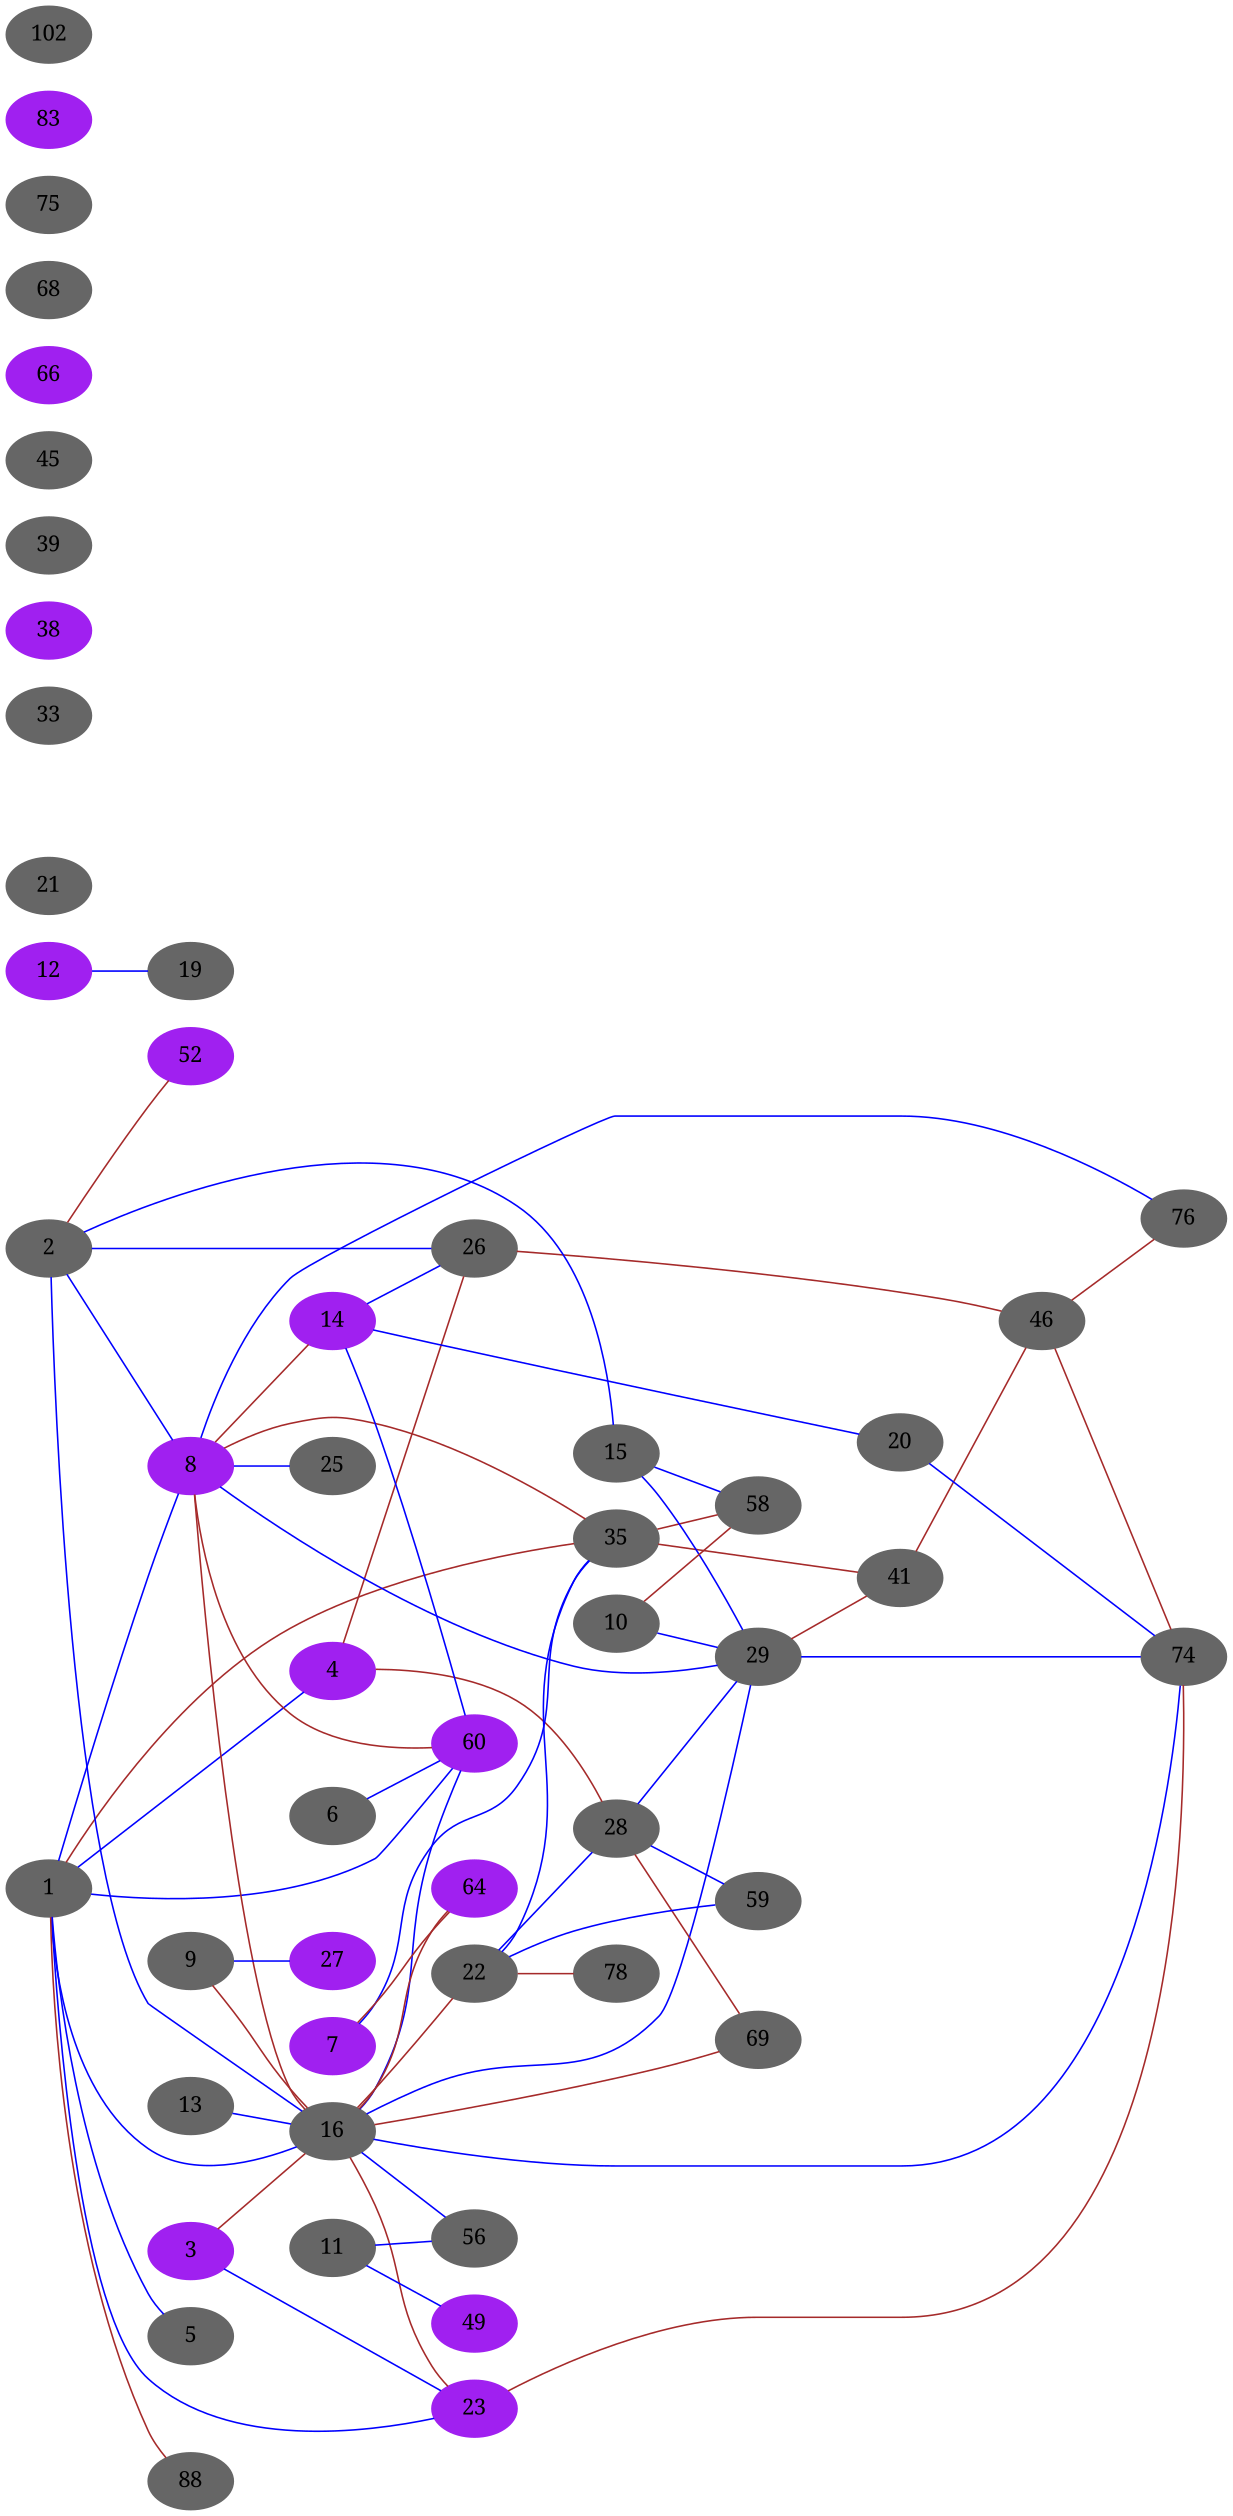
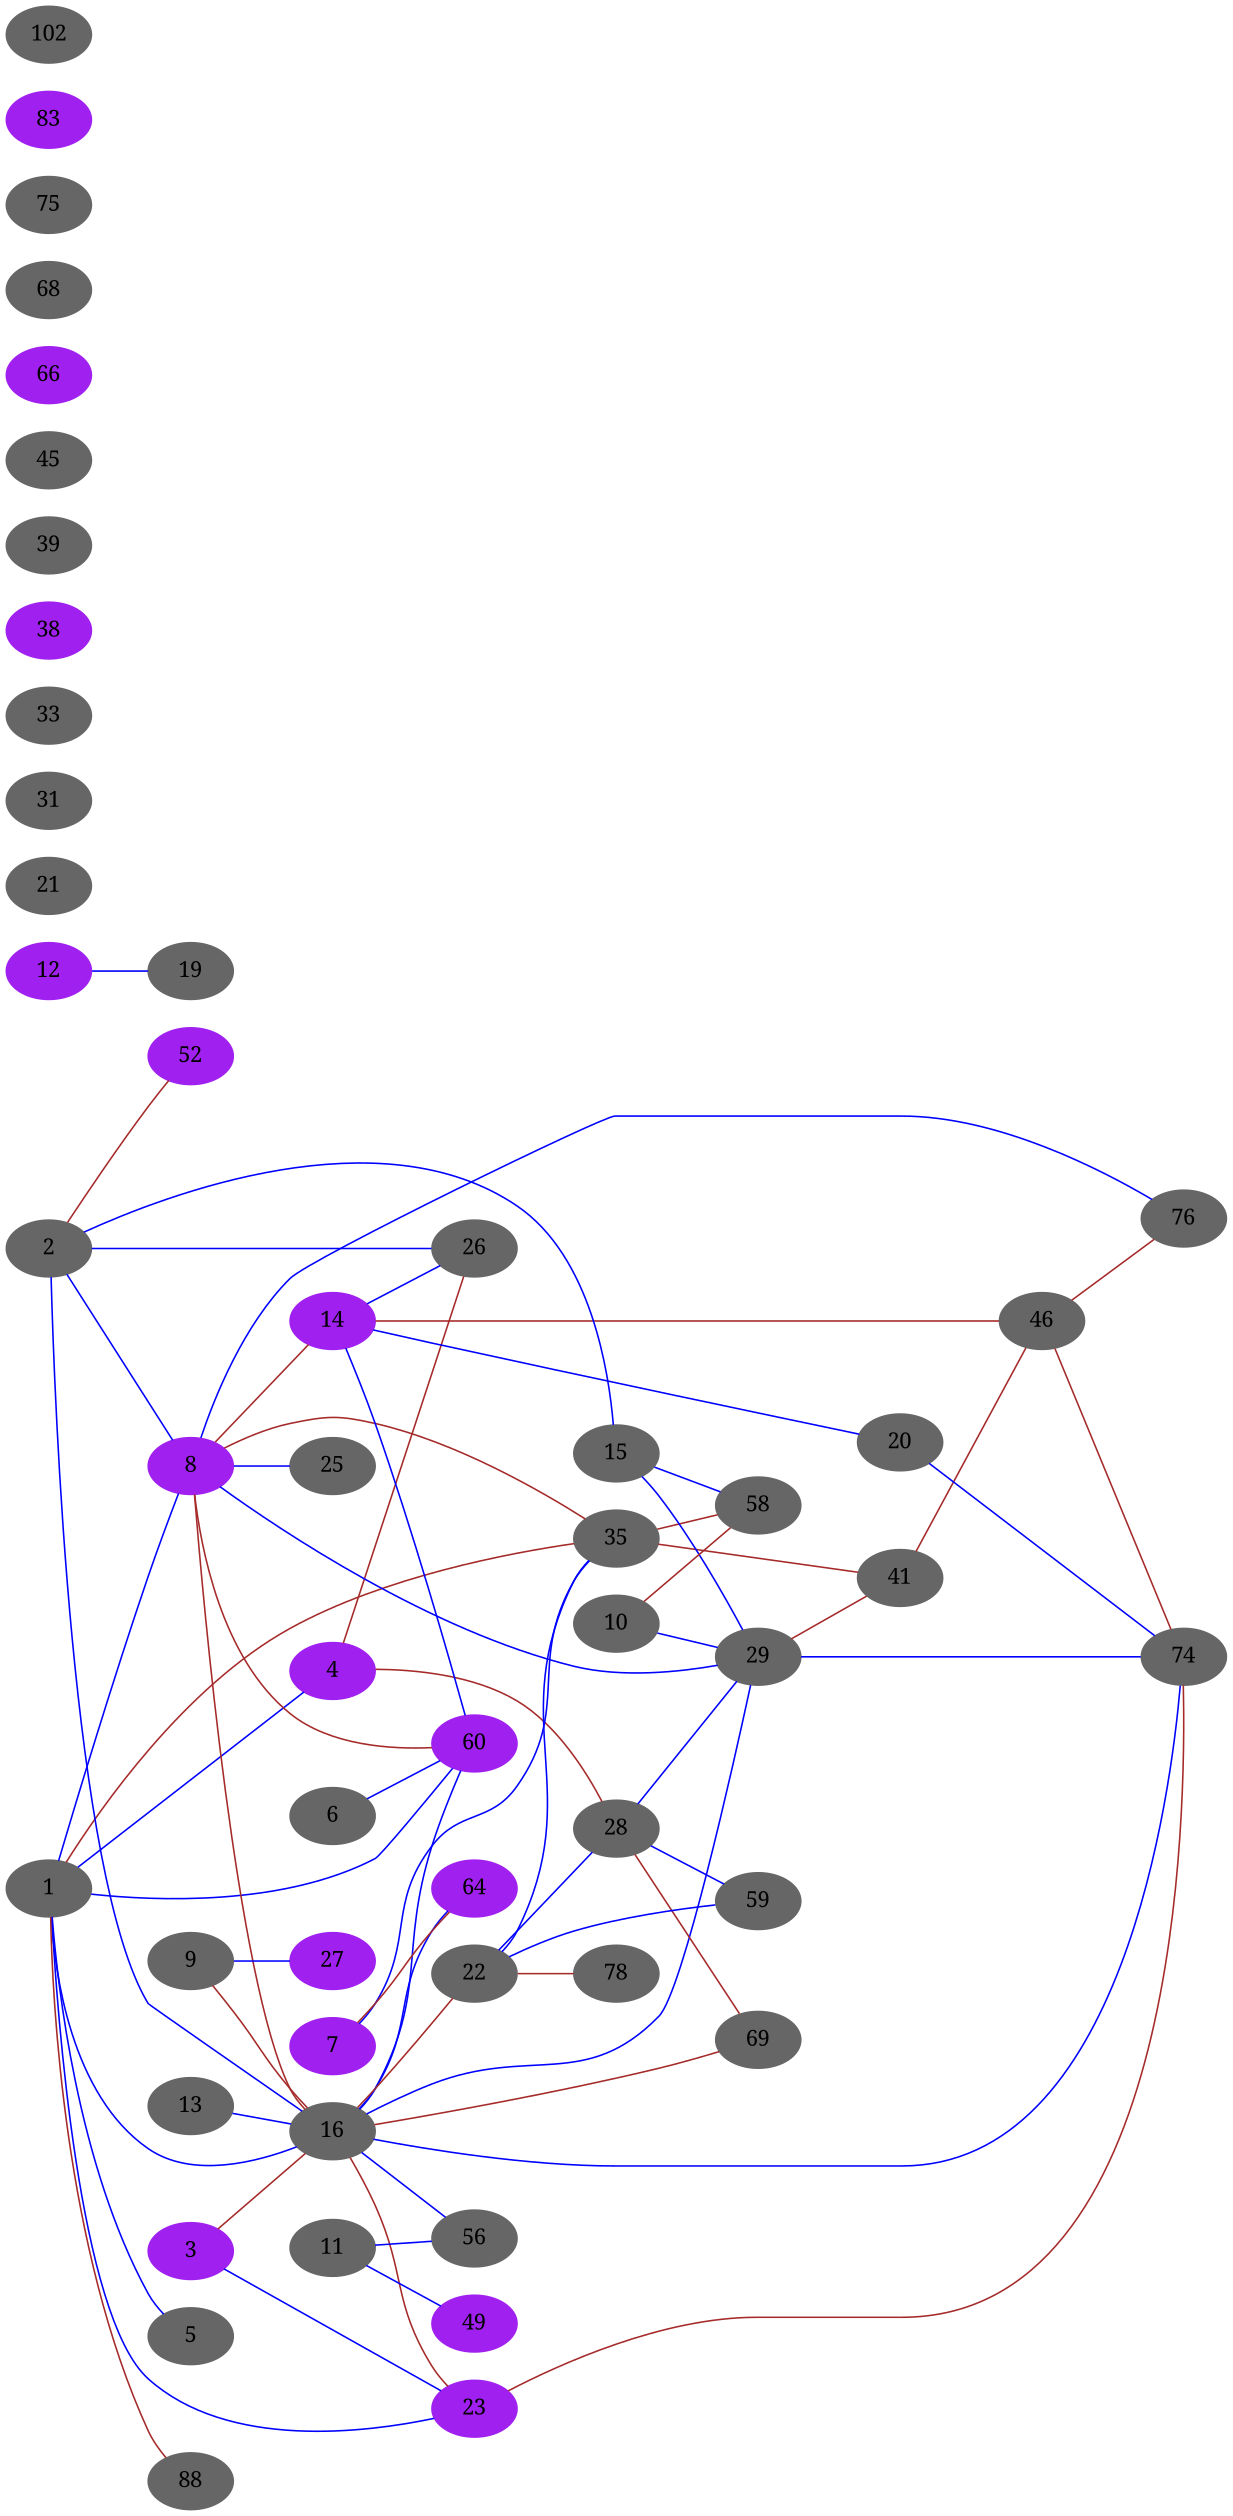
node "31": added
edge "26" -- "46": now "14" -- "46"
edge "64" -- "16": color brown -> blue
